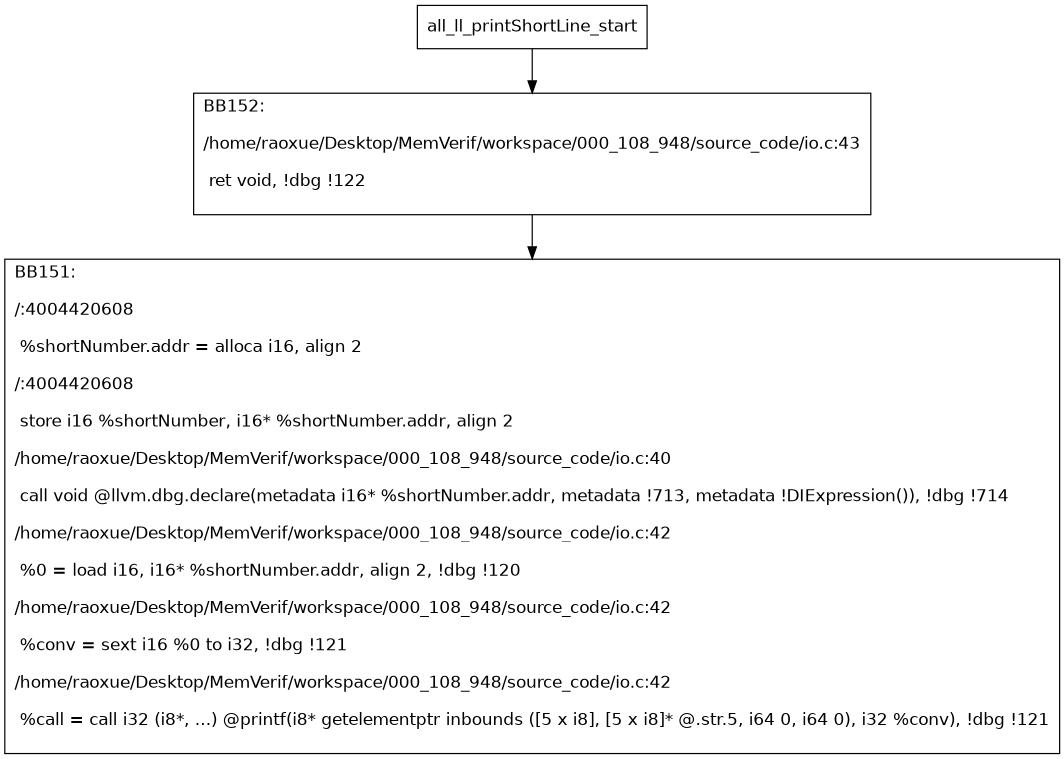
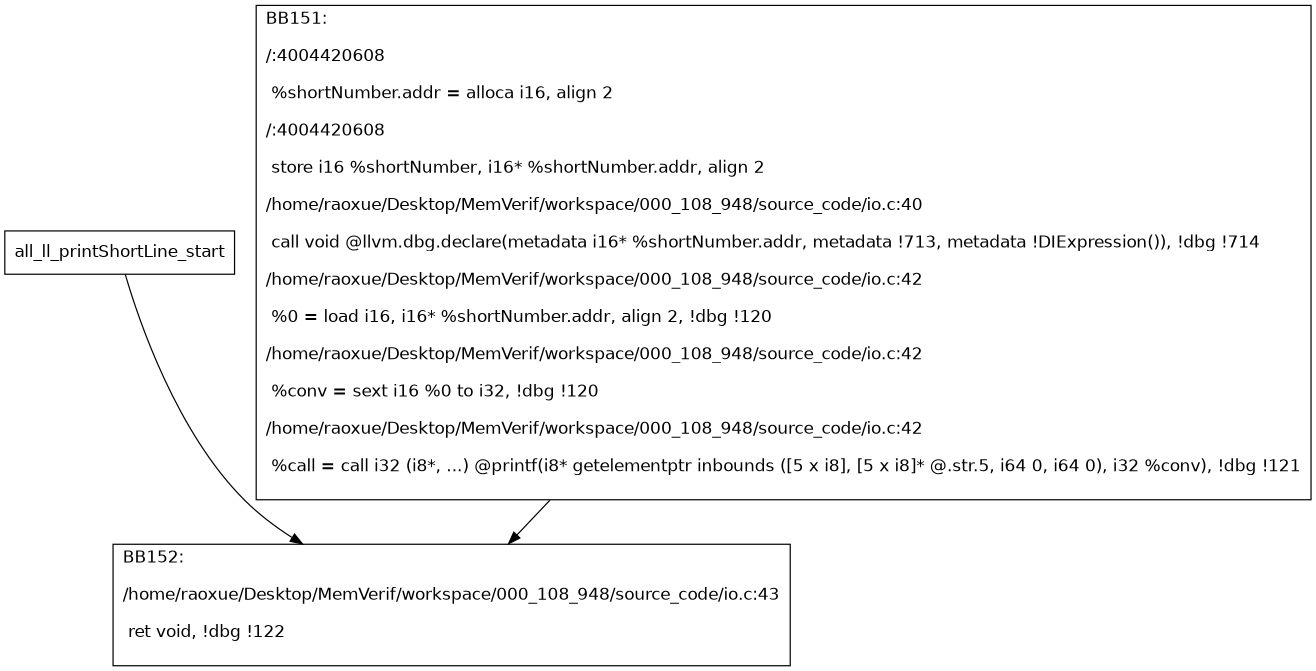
edge "BB152:" -> "BB151:": reversed
node "BB151:": text "%conv = sext i16 %0 to i32, !dbg !121" -> "%conv = sext i16 %0 to i32, !dbg !120"
